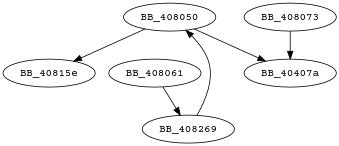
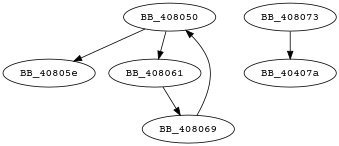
edge "BB_408050" -> "BB_40407a": now "BB_408050" -> "BB_408061"
node "BB_40815e": label "BB_40815e" -> "BB_40805e"
node "BB_408269": label "BB_408269" -> "BB_408069"
